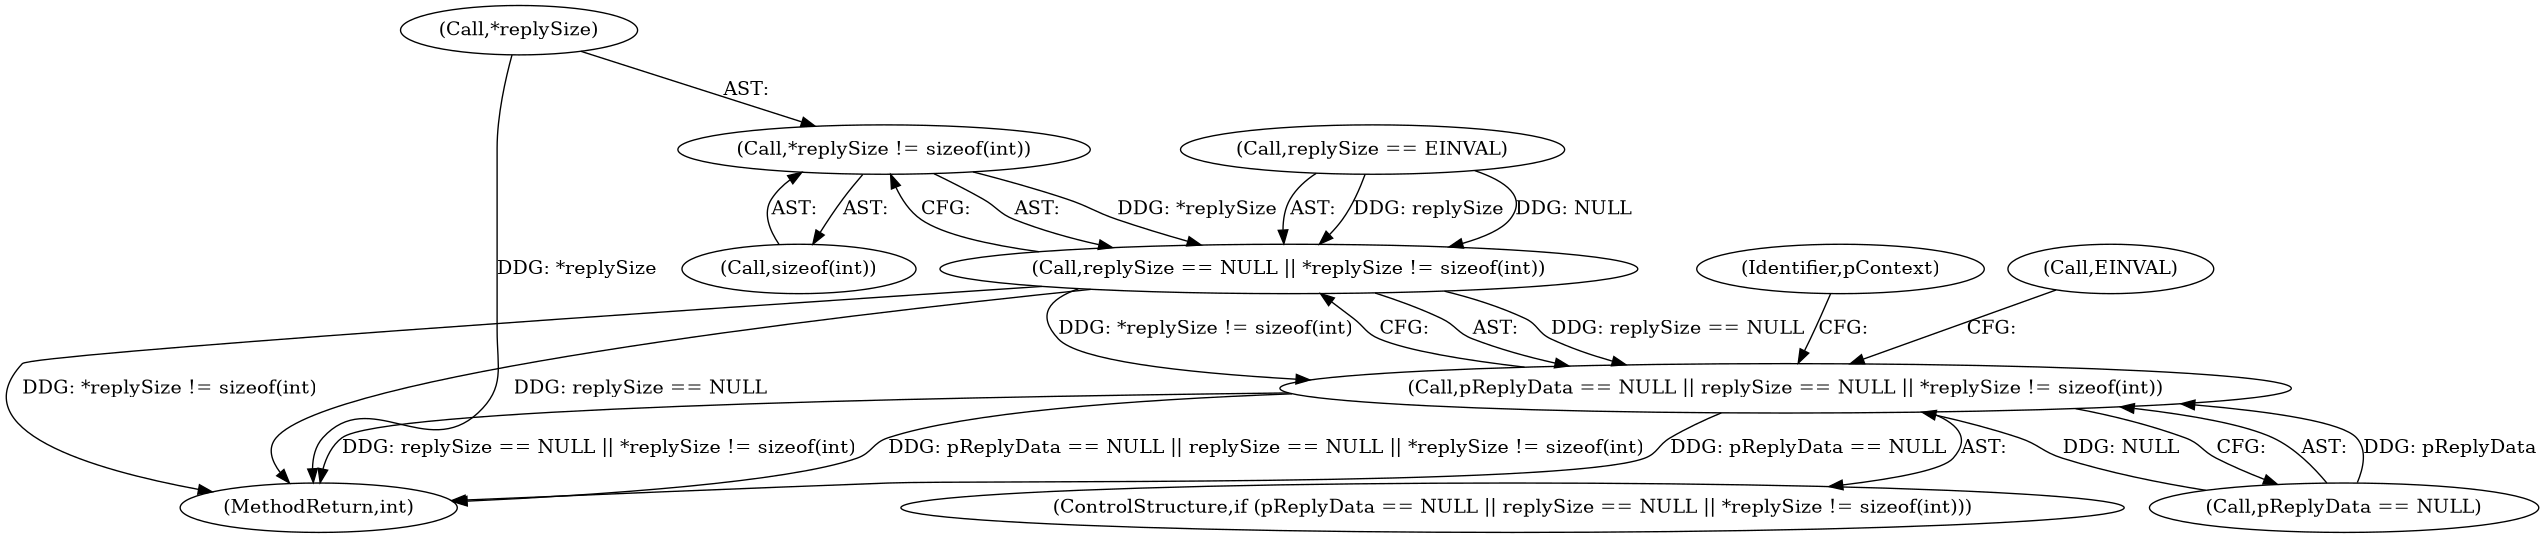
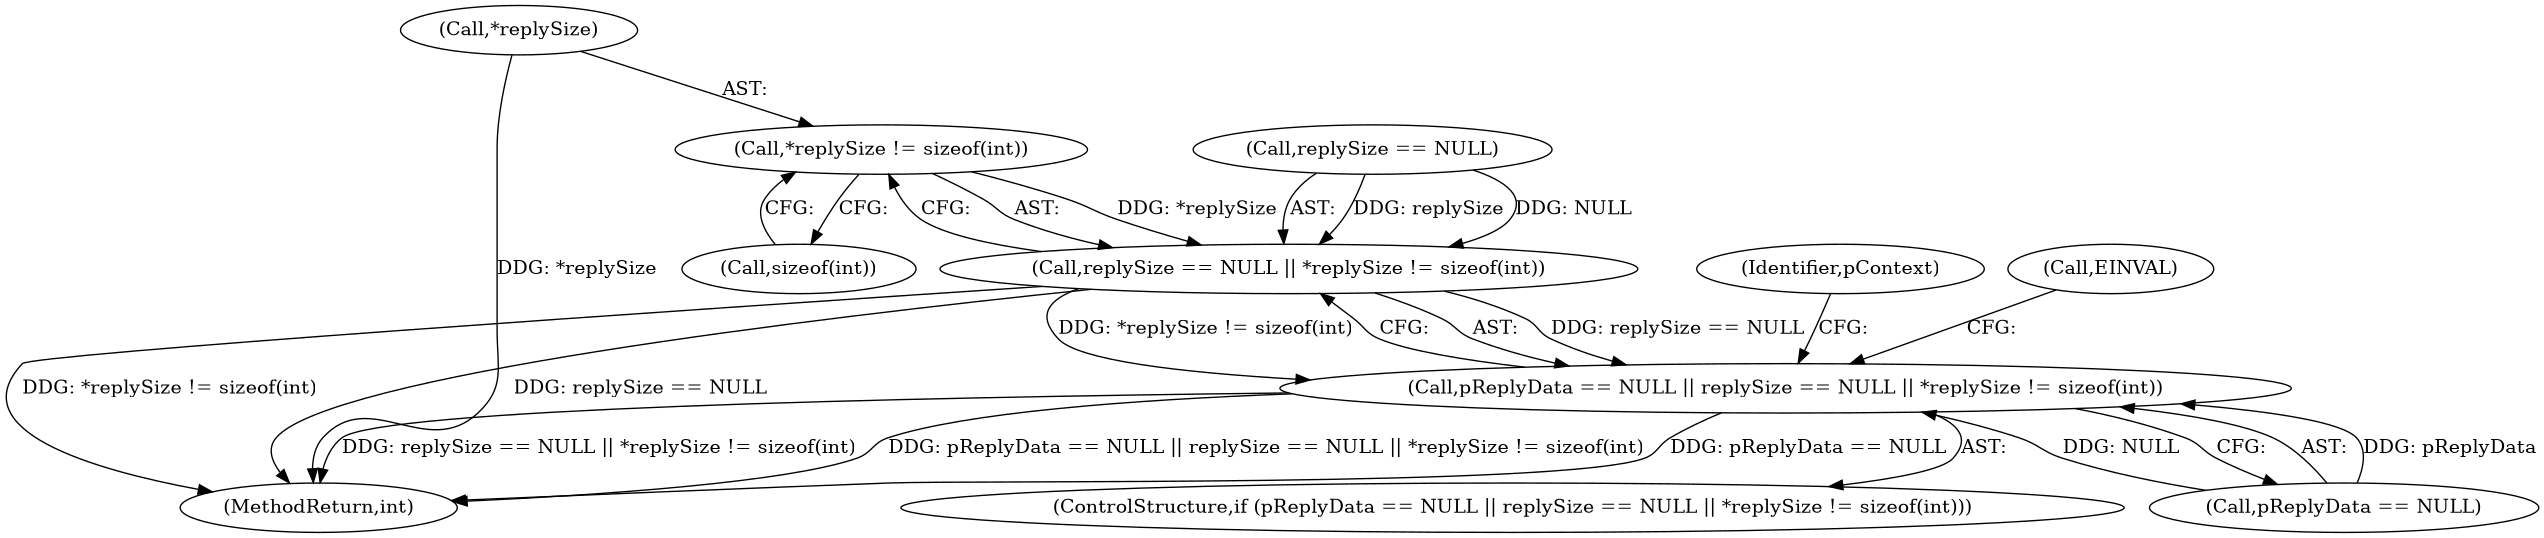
node "(Call,replySize == EINVAL)": label "(Call,replySize == EINVAL)" -> "(Call,replySize == NULL)"
edge "(Call,sizeof(int))" -> "(Call,*replySize != sizeof(int))": label "AST: " -> "CFG: "
edge "(Call,*replySize != sizeof(int))" -> "(Call,sizeof(int))": label "AST: " -> "CFG: "
